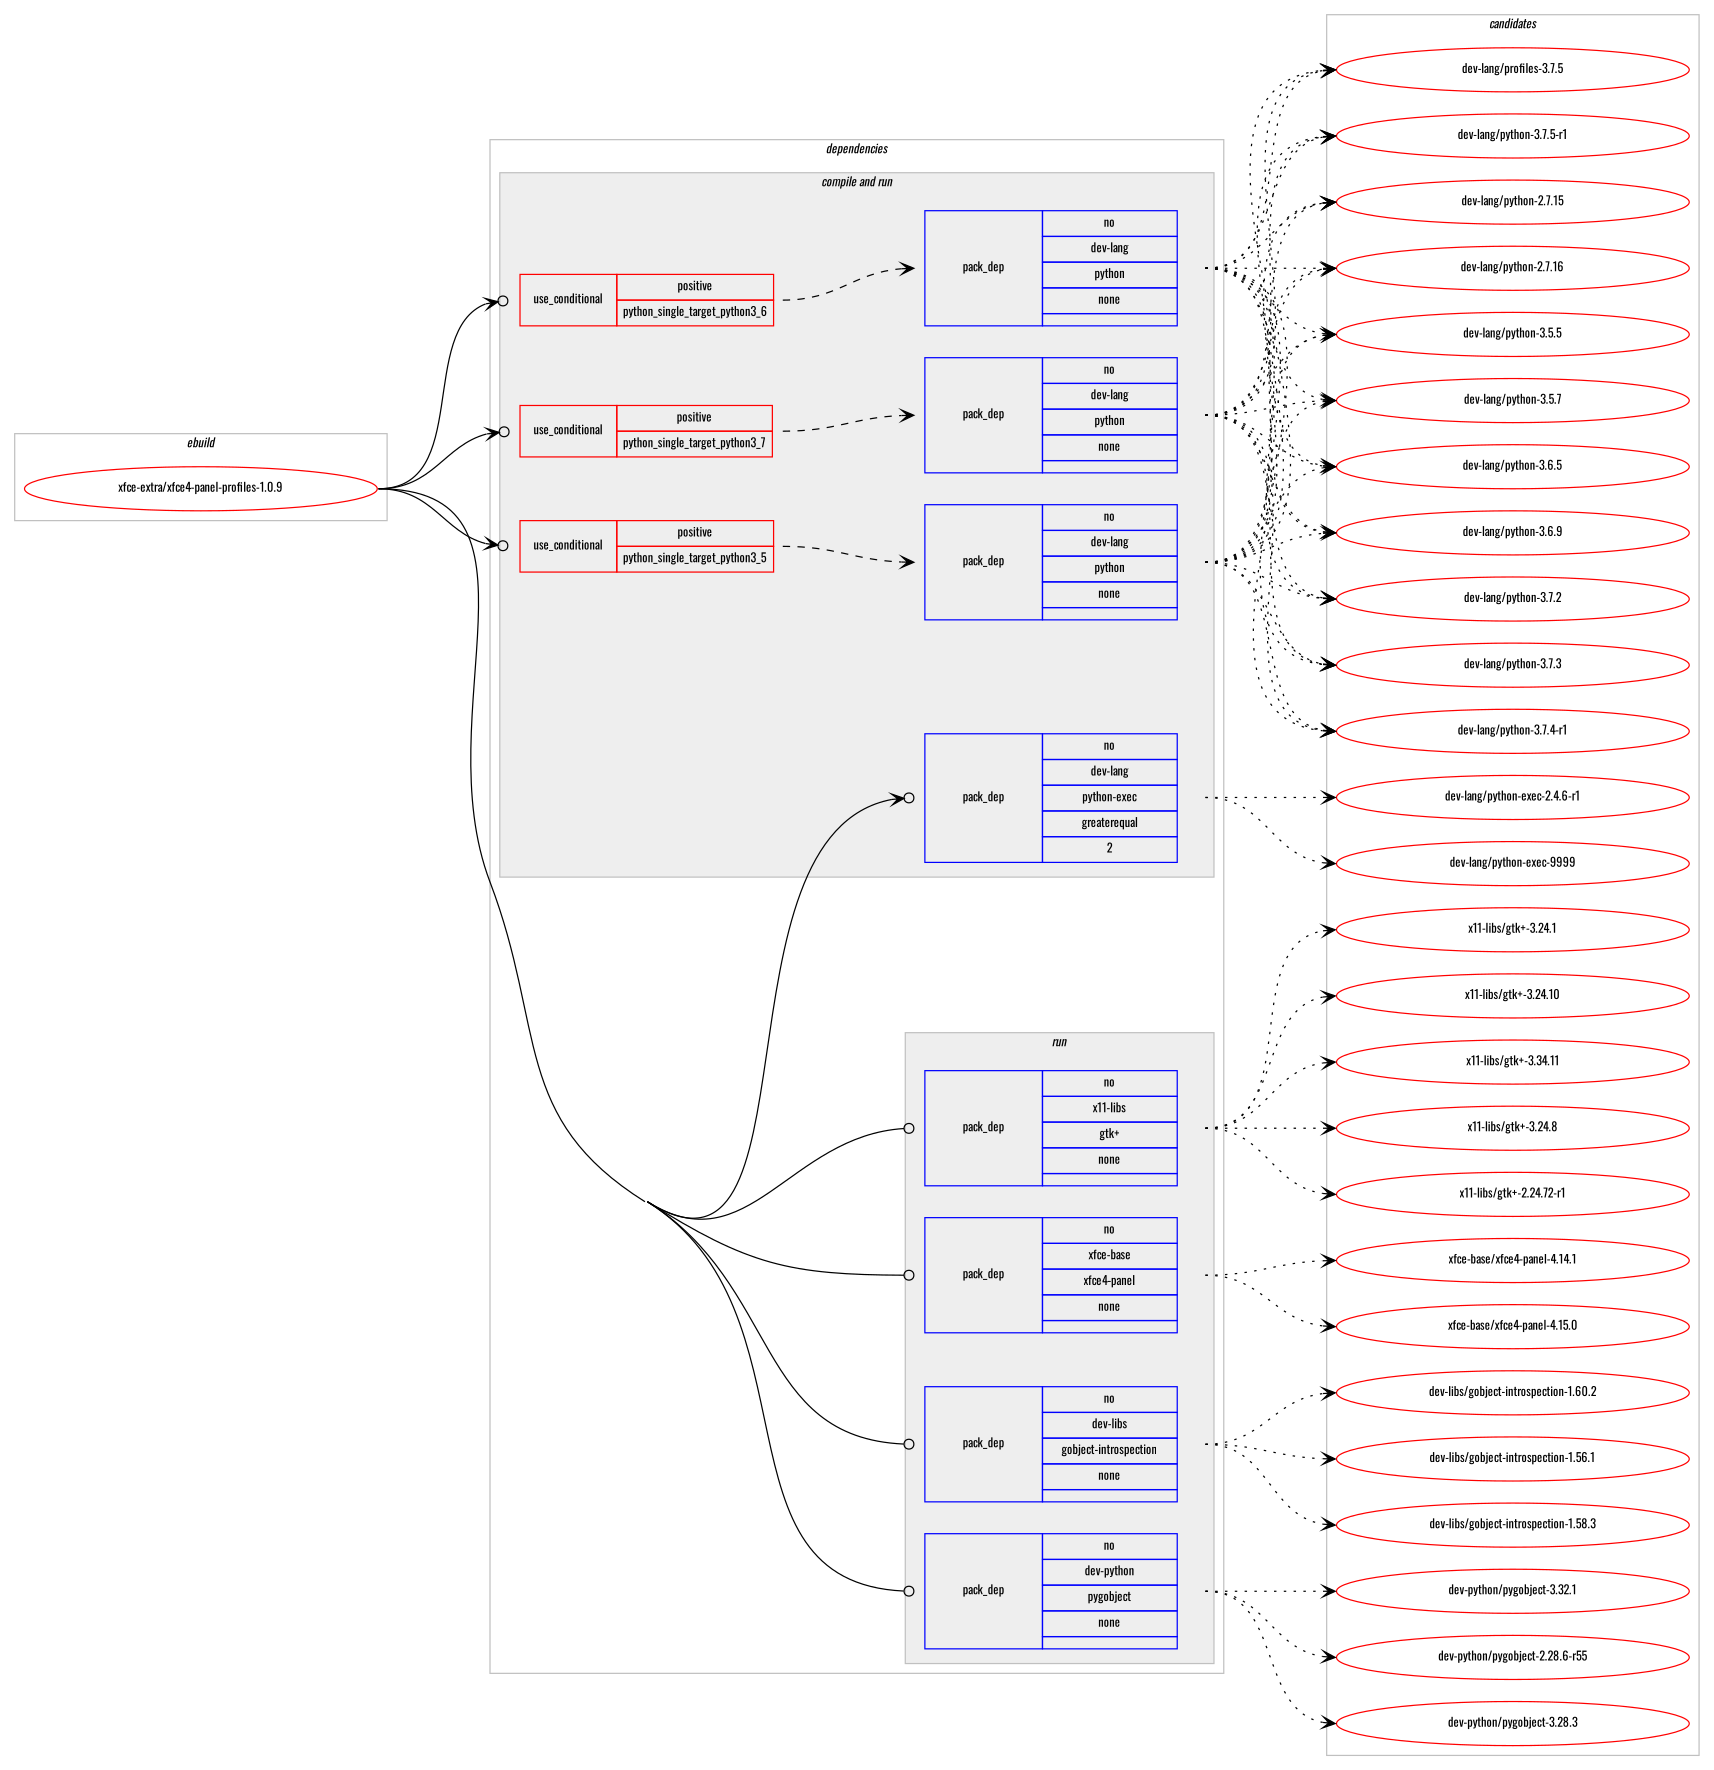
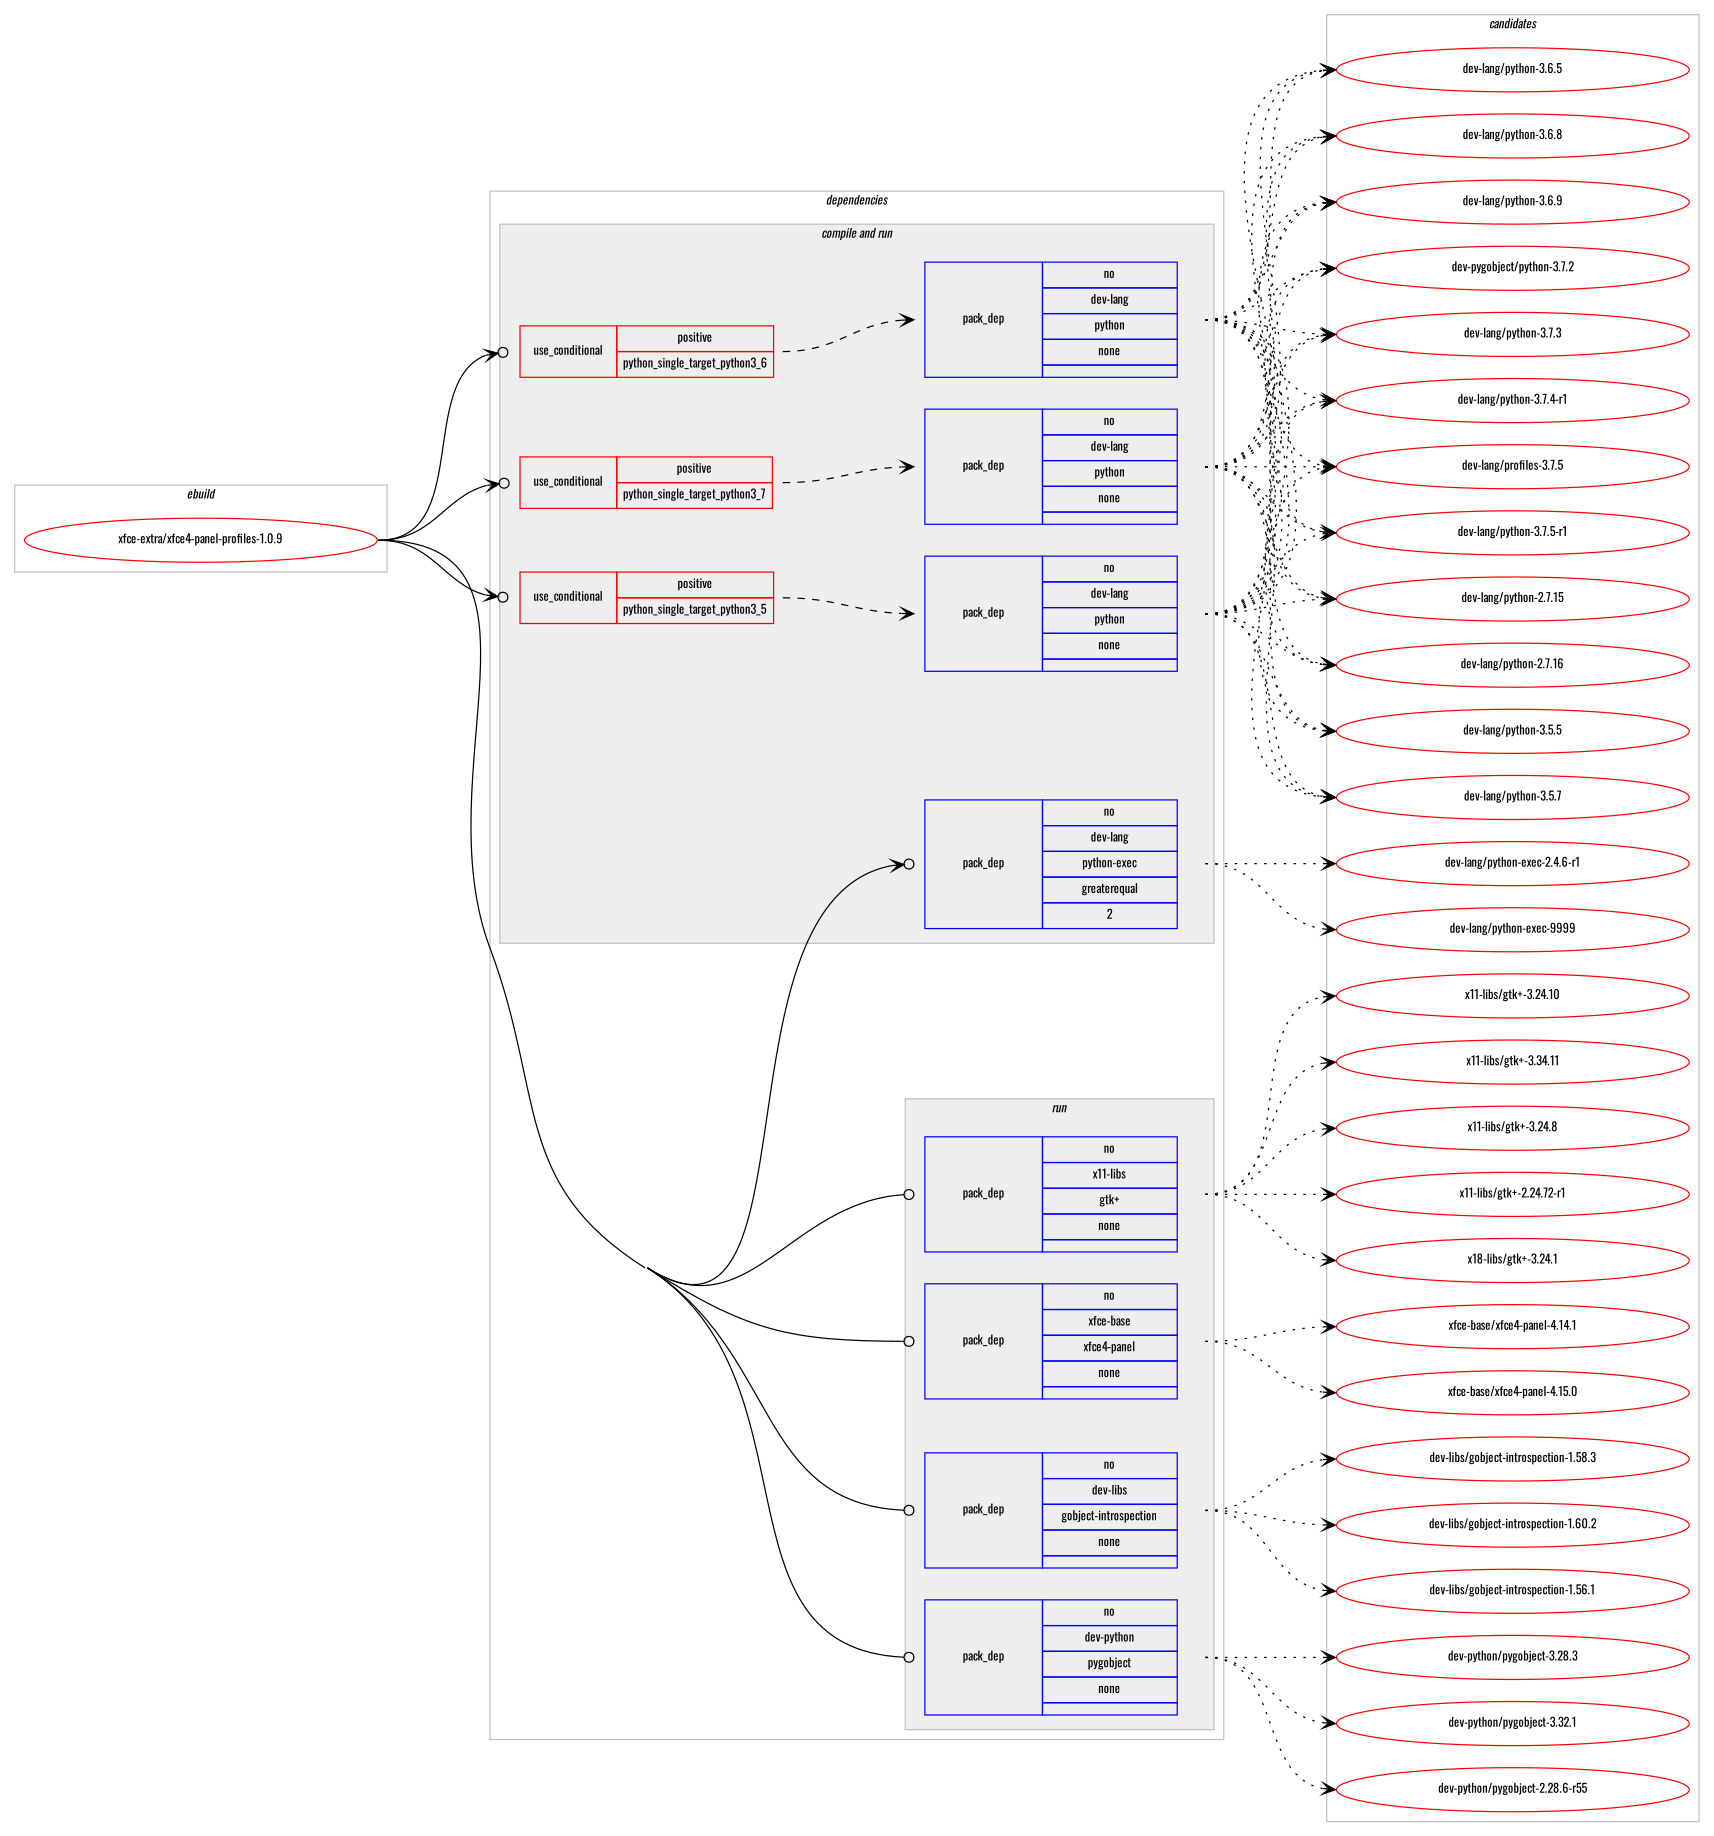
node "dev-lang/python-3.6.8": added
node "dev-lang/python-3.7.2": label "dev-lang/python-3.7.2" -> "dev-pygobject/python-3.7.2"
node "x11-libs/gtk+-3.24.1": label "x11-libs/gtk+-3.24.1" -> "x18-libs/gtk+-3.24.1"
